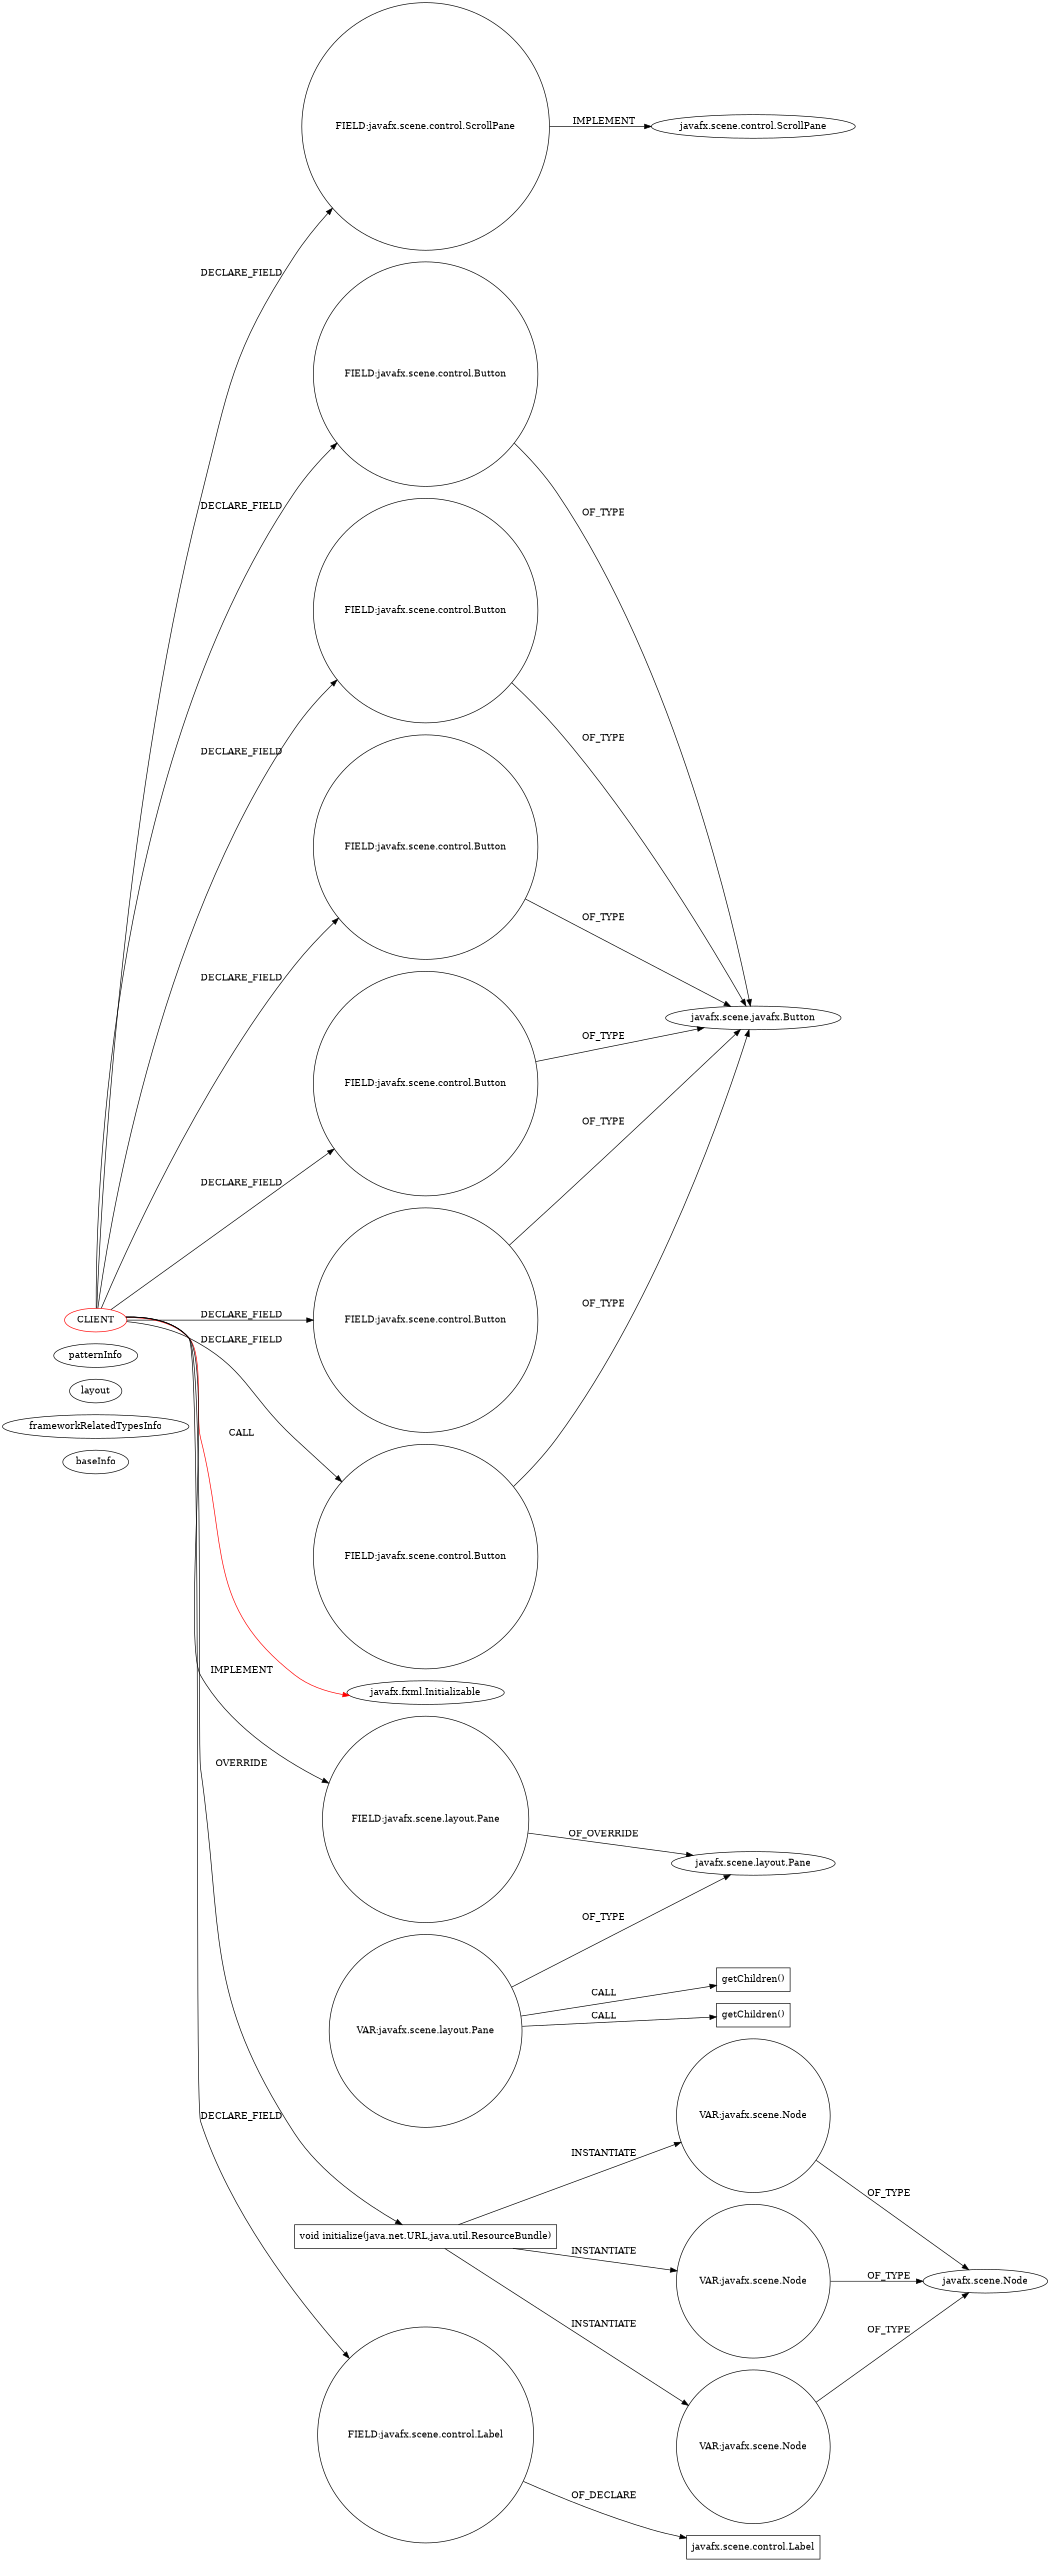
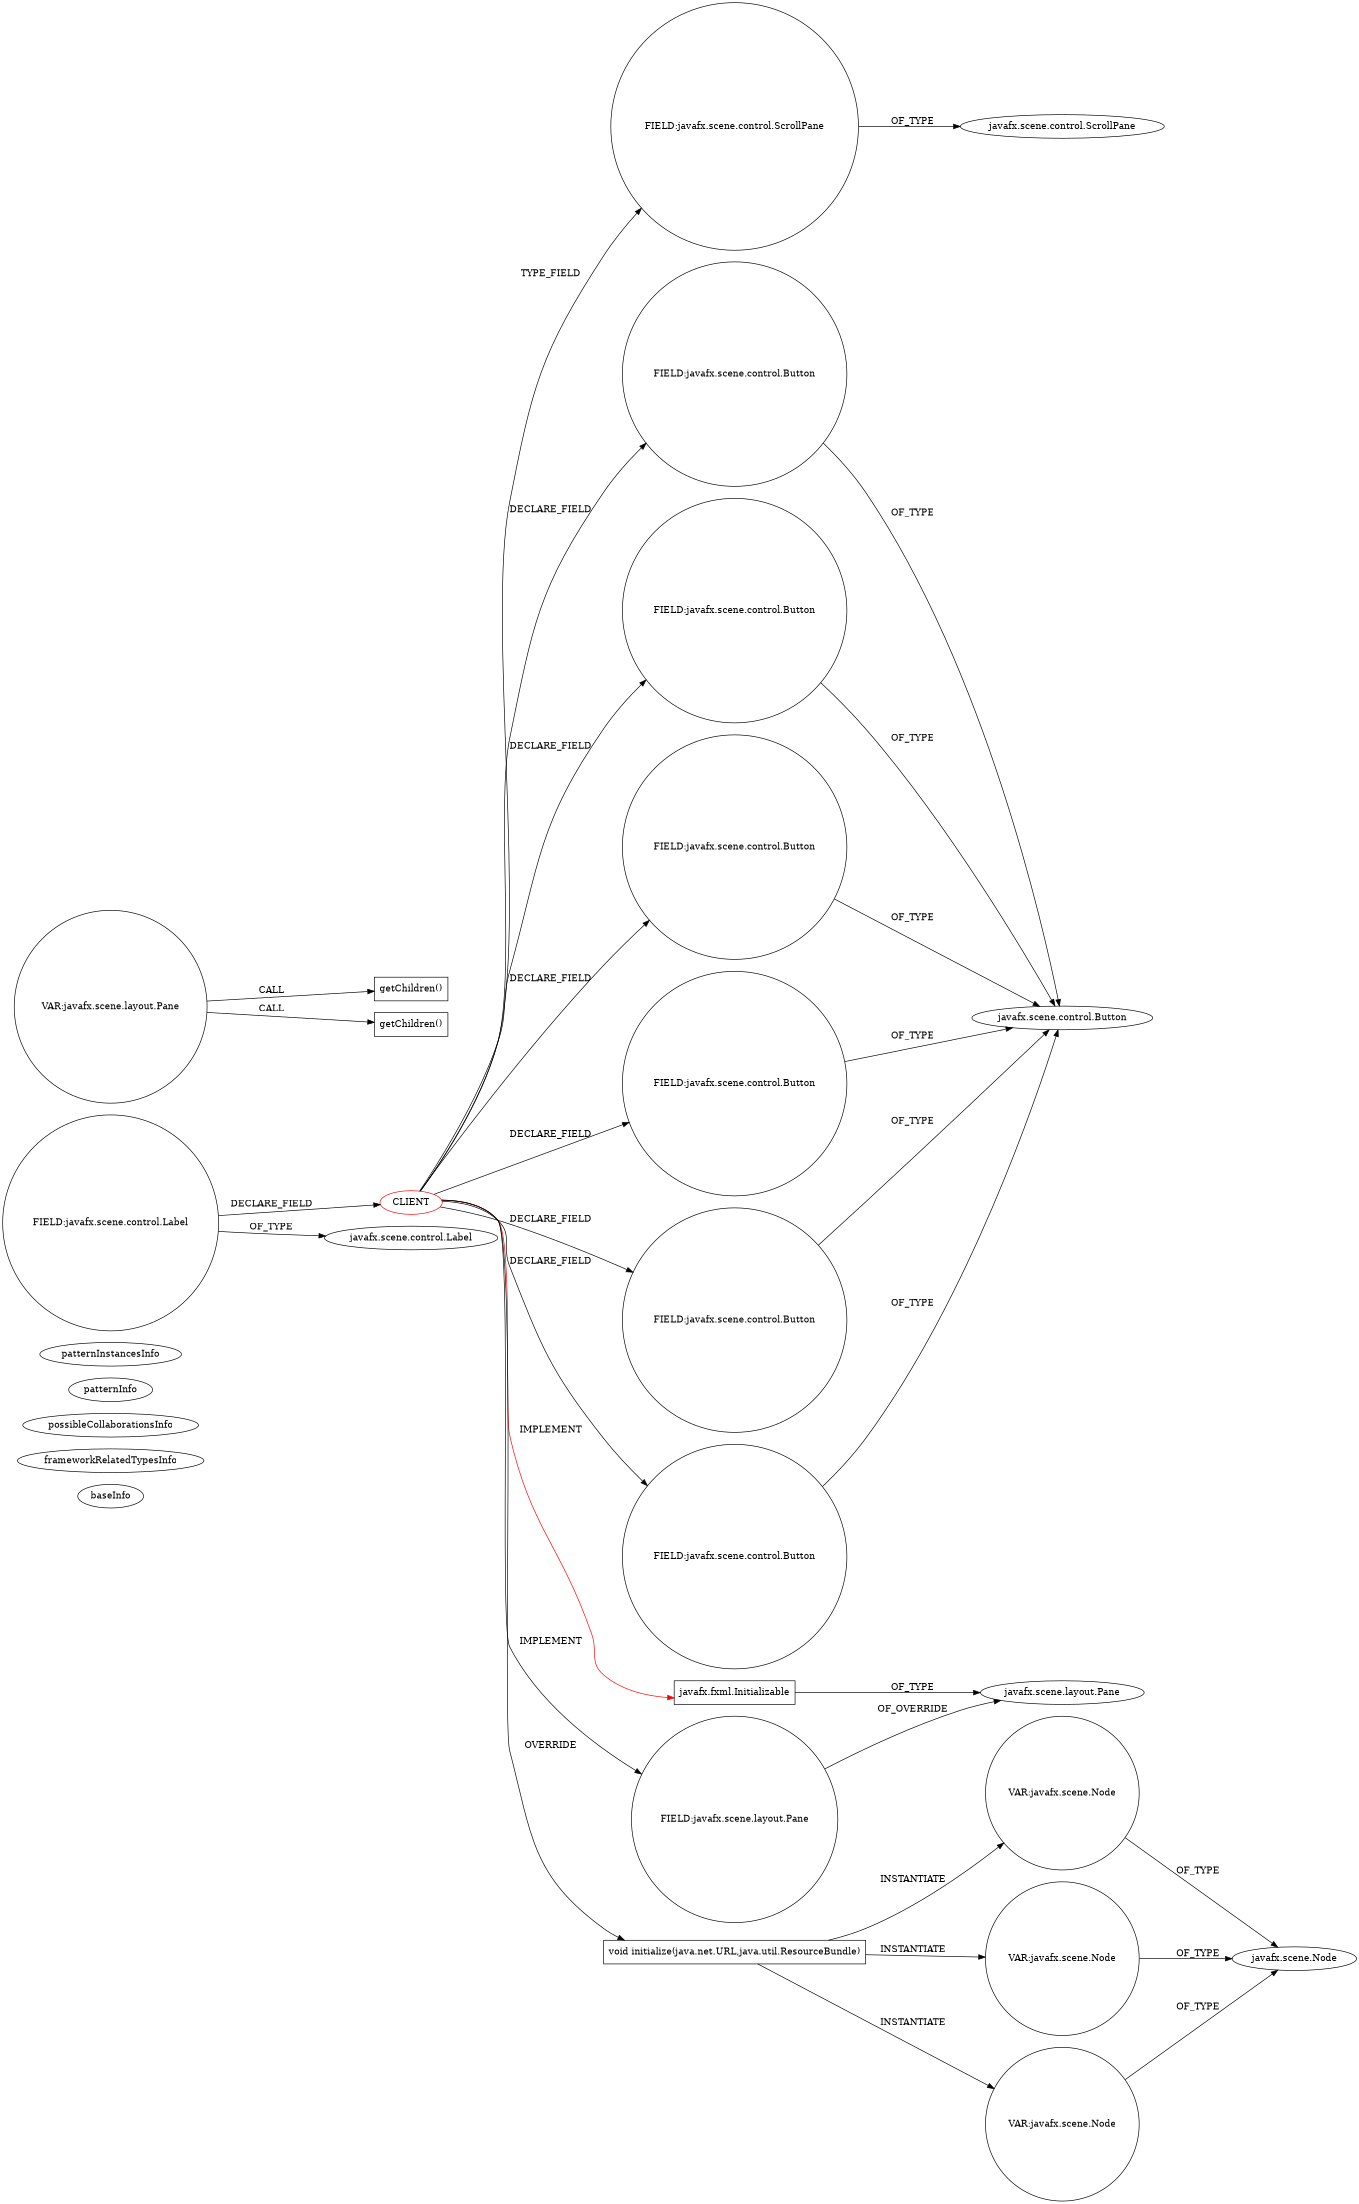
edge "FIELD:javafx.scene.control.ScrollPane" -> "javafx.scene.control.ScrollPane": label "IMPLEMENT" -> "OF_TYPE"
edge "CLIENT" -> "FIELD:javafx.scene.control.ScrollPane": label "DECLARE_FIELD" -> "TYPE_FIELD"
node "javafx.scene.javafx.Button": label "javafx.scene.javafx.Button" -> "javafx.scene.control.Button"
node "patternInstancesInfo": added
node "layout": label "layout" -> "possibleCollaborationsInfo"
edge "CLIENT" -> "javafx.fxml.Initializable": label "CALL" -> "IMPLEMENT"
node "javafx.fxml.Initializable": shape ellipse -> box
edge "CLIENT" -> "FIELD:javafx.scene.control.Label": reversed
edge "VAR:javafx.scene.layout.Pane" -> "javafx.scene.layout.Pane": now "javafx.fxml.Initializable" -> "javafx.scene.layout.Pane"
edge "FIELD:javafx.scene.control.Label" -> "javafx.scene.control.Label": label "OF_DECLARE" -> "OF_TYPE"
node "javafx.scene.control.Label": shape box -> ellipse
